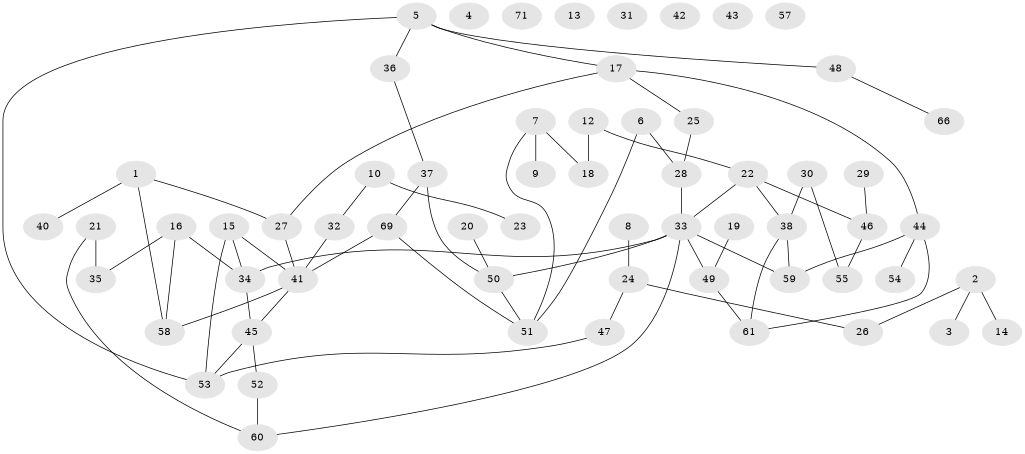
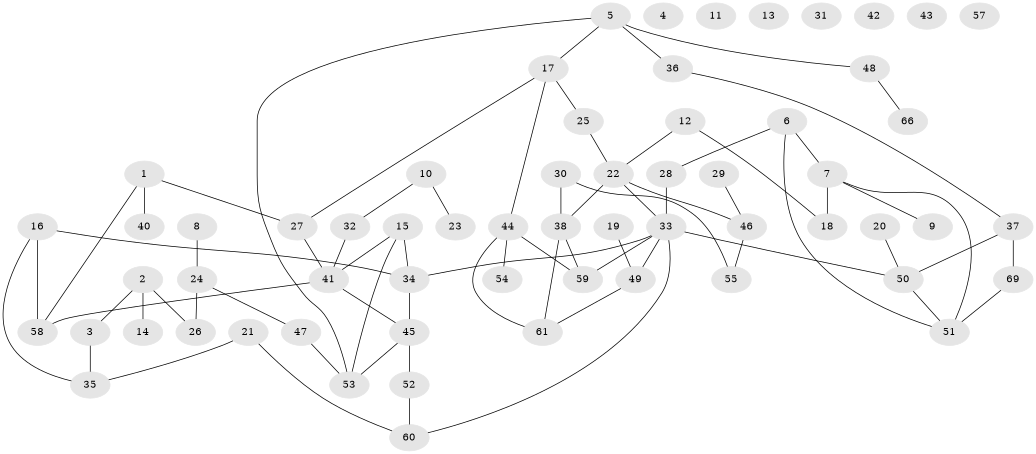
node "71": label "71" -> "11"
edge "25" -- "28": now "25" -- "22"
edge "6" -- "7": added
edge "69" -- "41": removed
edge "3" -- "35": added
